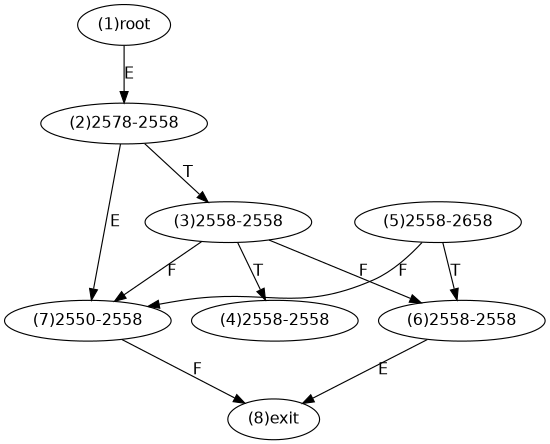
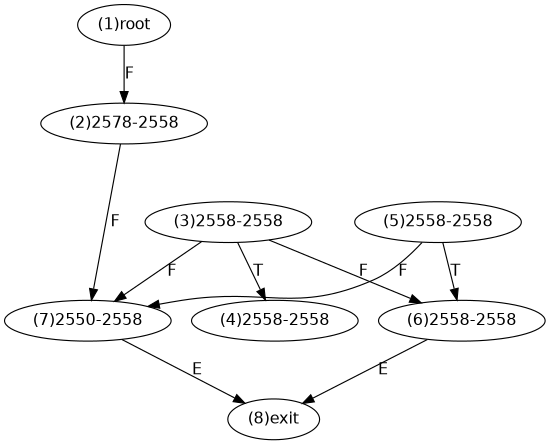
edge "(1)root" -> "(2)2578-2558": label "E" -> "F"
edge "(2)2578-2558" -> "(3)2558-2558": removed, label "T"
edge "(2)2578-2558" -> "(7)2550-2558": label "E" -> "F"
node "(5)2558-2658": label "(5)2558-2658" -> "(5)2558-2558"
edge "(7)2550-2558" -> "(8)exit": label "F" -> "E"
